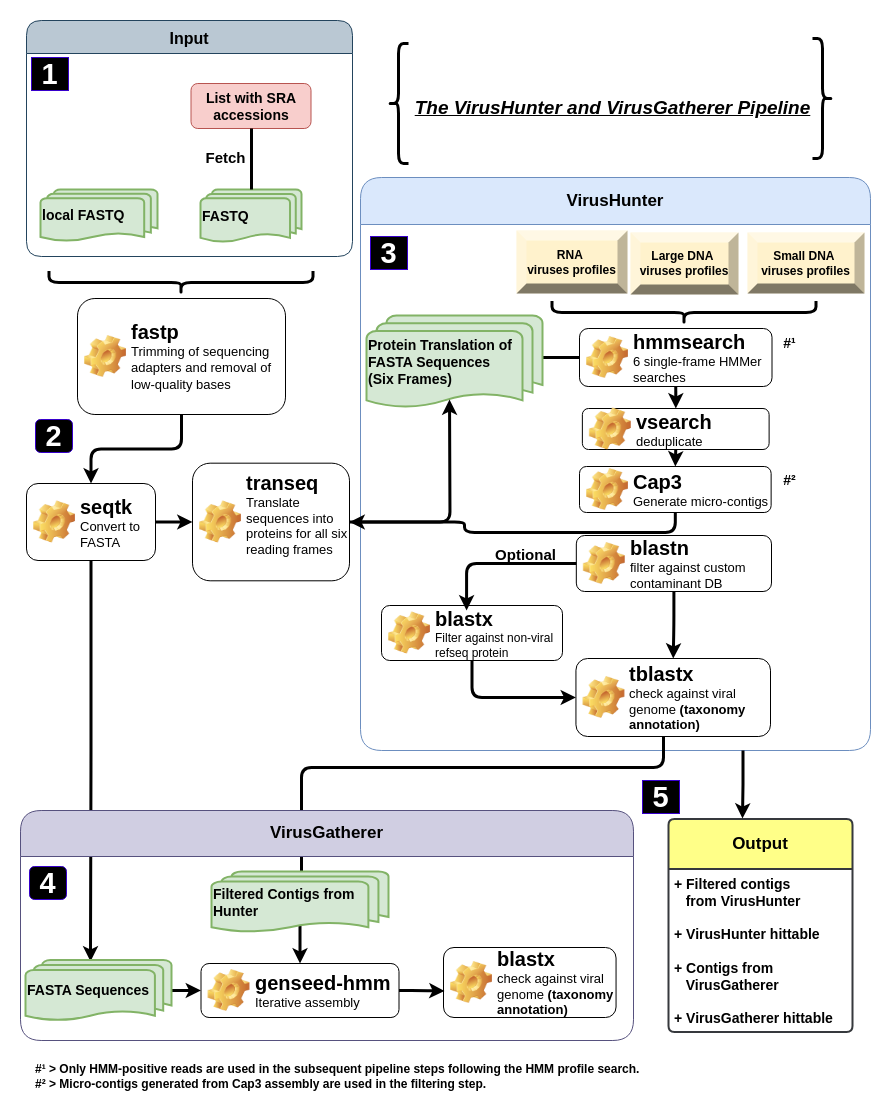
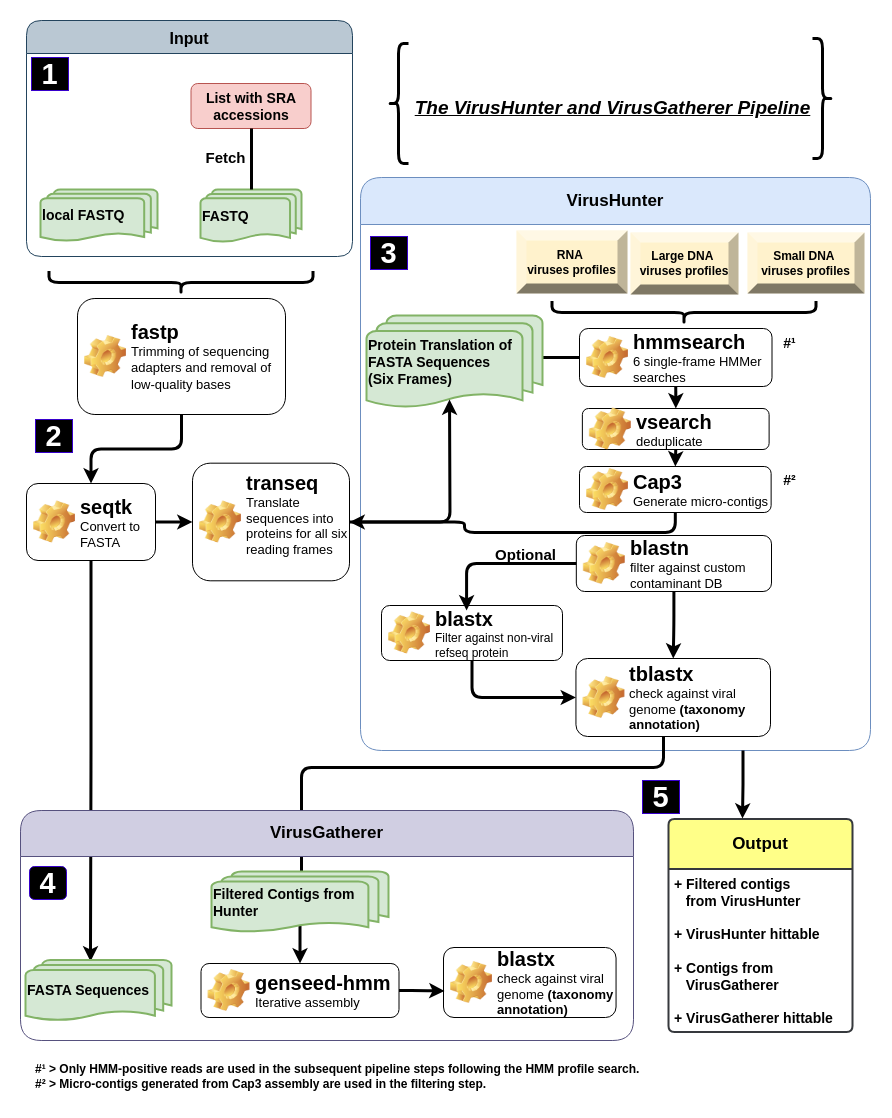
node "2": shape rounded rectangle -> rectangle
edge "FASTA Sequences" -> "genseed-hmm Iterative assembly": removed
